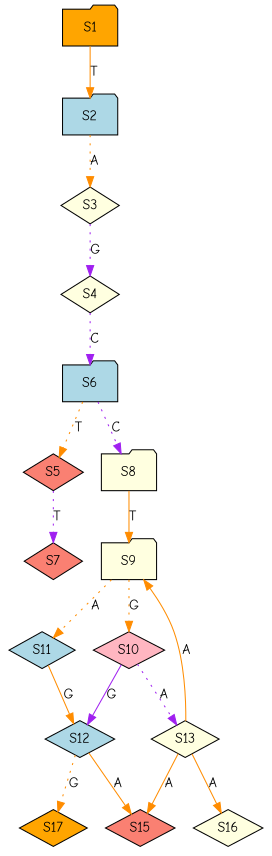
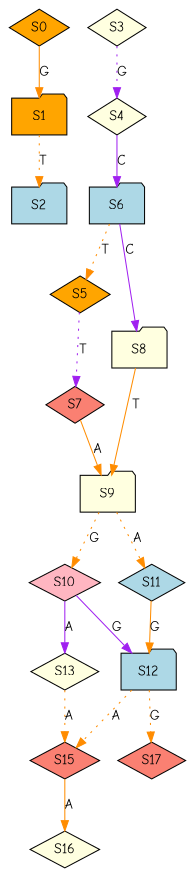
node "S0": added
edge "S1" -> "S2": style solid -> dotted
edge "S2" -> "S3": removed, label "A"
edge "S4" -> "S6": style dotted -> solid
edge "S6" -> "S8": style dotted -> solid
node "S5": fillcolor salmon -> orange
edge "S13" -> "S9": now "S7" -> "S9"
edge "S10" -> "S13": style dotted -> solid
node "S12": shape diamond -> folder
edge "S12" -> "S15": style solid -> dotted
edge "S13" -> "S15": style solid -> dotted
edge "S13" -> "S16": now "S15" -> "S16"
node "S17": fillcolor orange -> salmon
